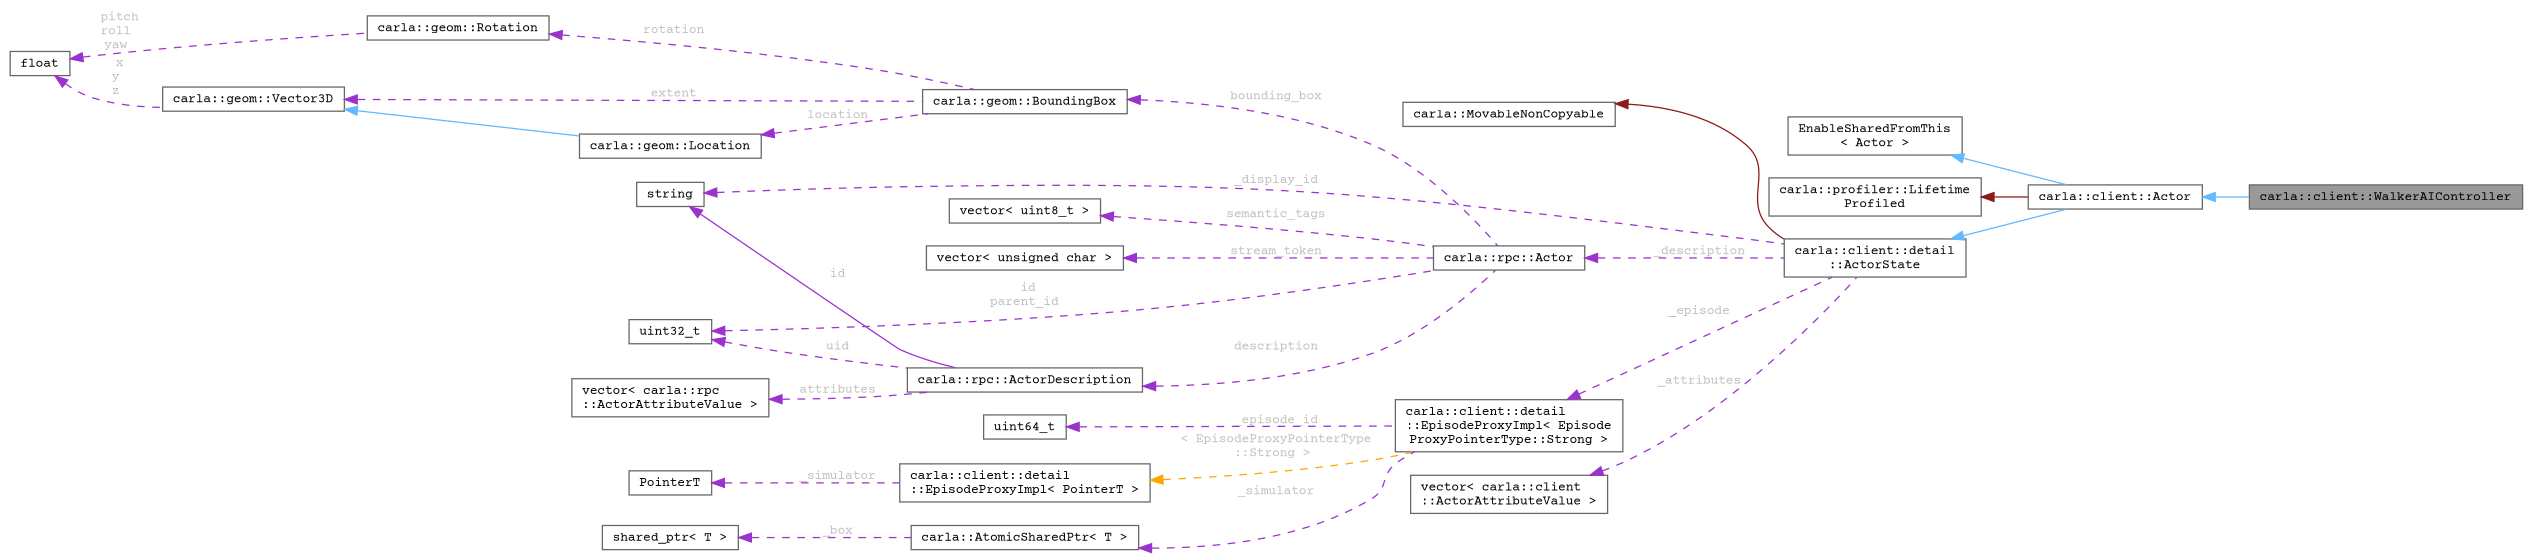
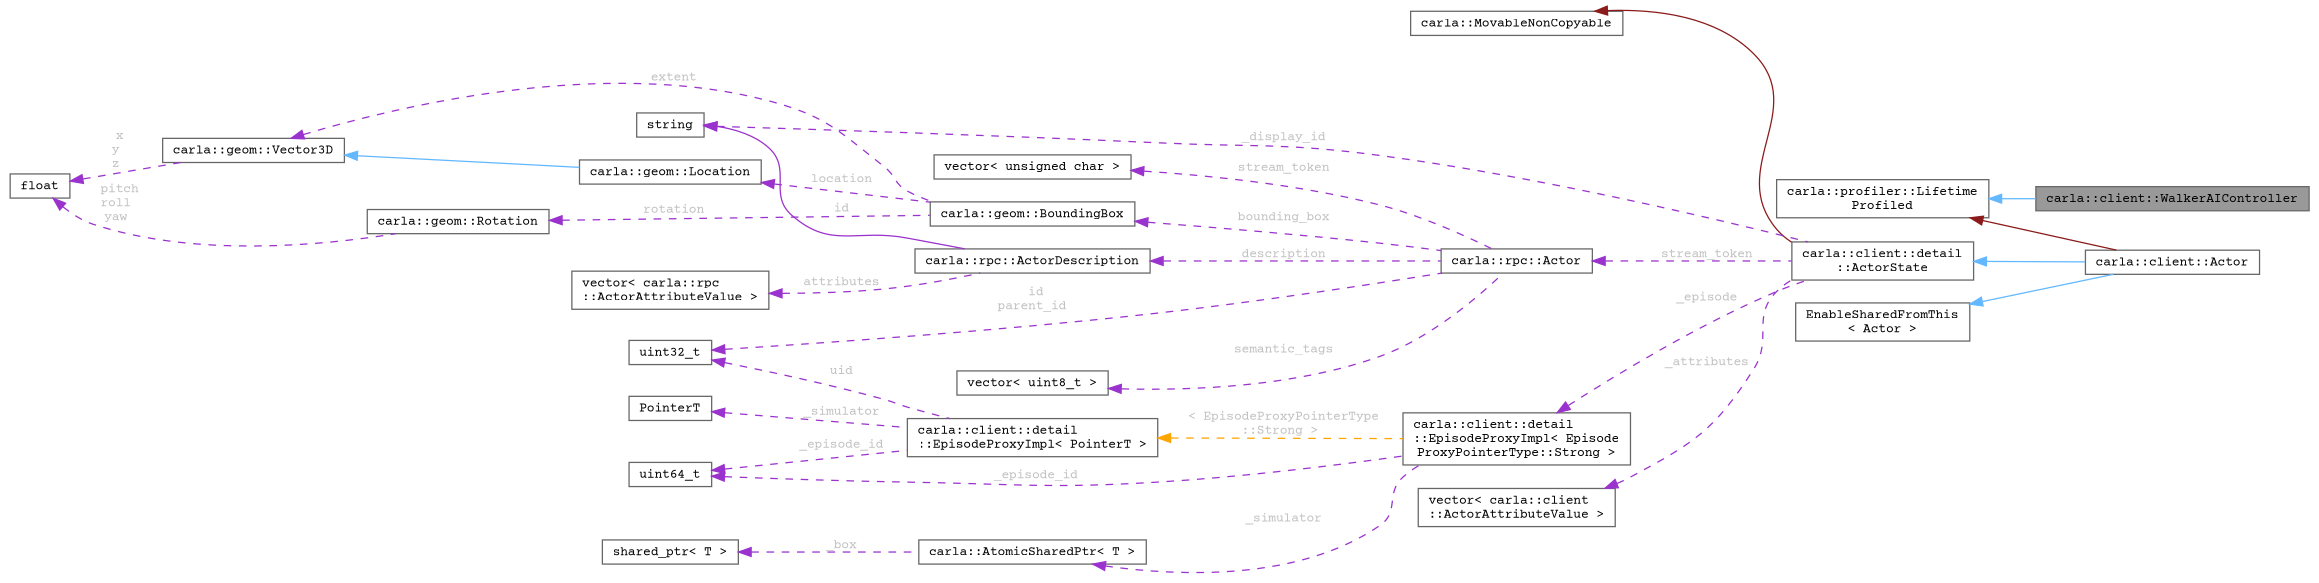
edge "carla::client::WalkerAIController" -> "carla::client::Actor": now "carla::client::WalkerAIController" -> "carla::profiler::Lifetime Profiled"
edge "carla::client::detail ::ActorState" -> "carla::rpc::Actor": label " _description" -> " stream_token"
edge "carla::rpc::ActorDescription" -> "uint32_t": now "carla::client::detail ::EpisodeProxyImpl< PointerT >" -> "uint32_t"
edge "carla::client::detail ::EpisodeProxyImpl< PointerT >" -> "uint64_t": added, label "_episode_id"
